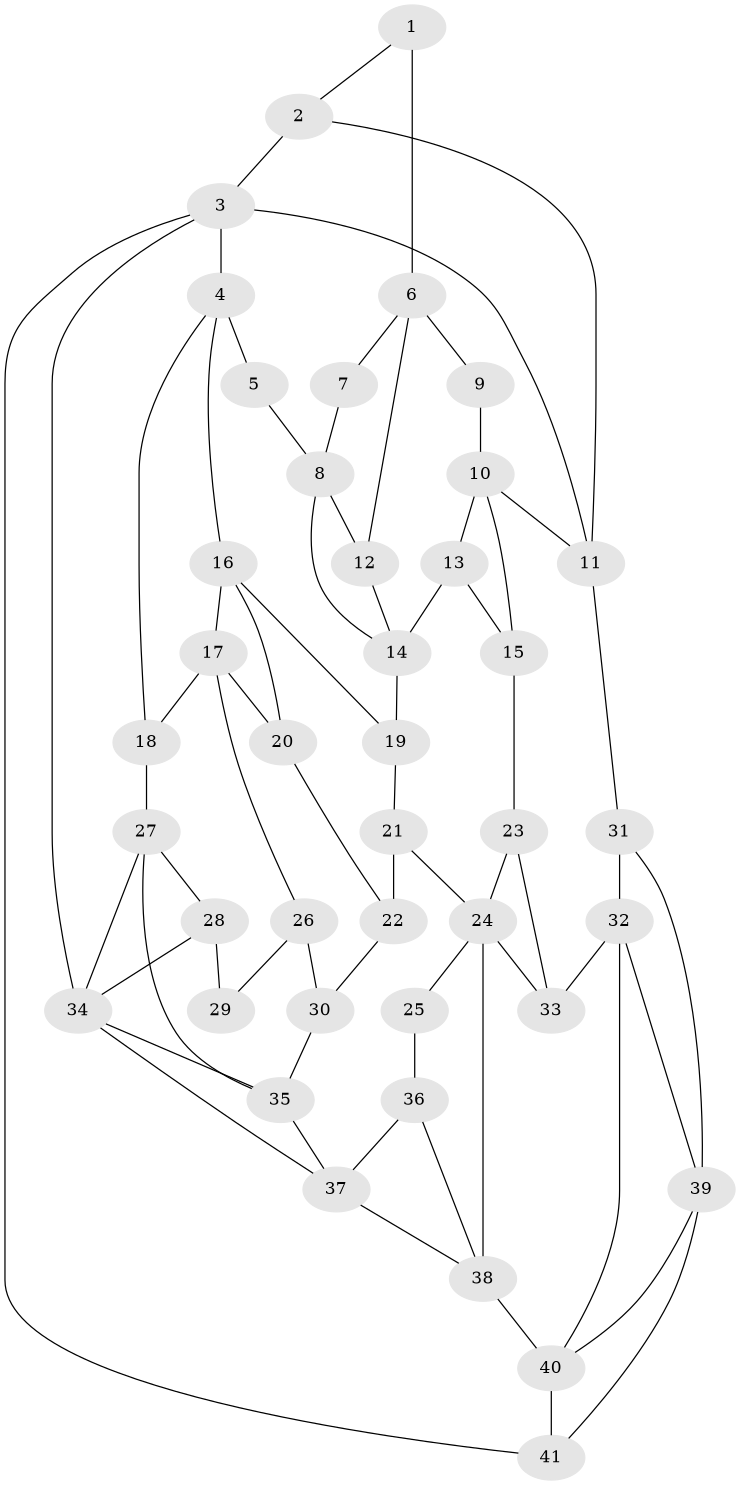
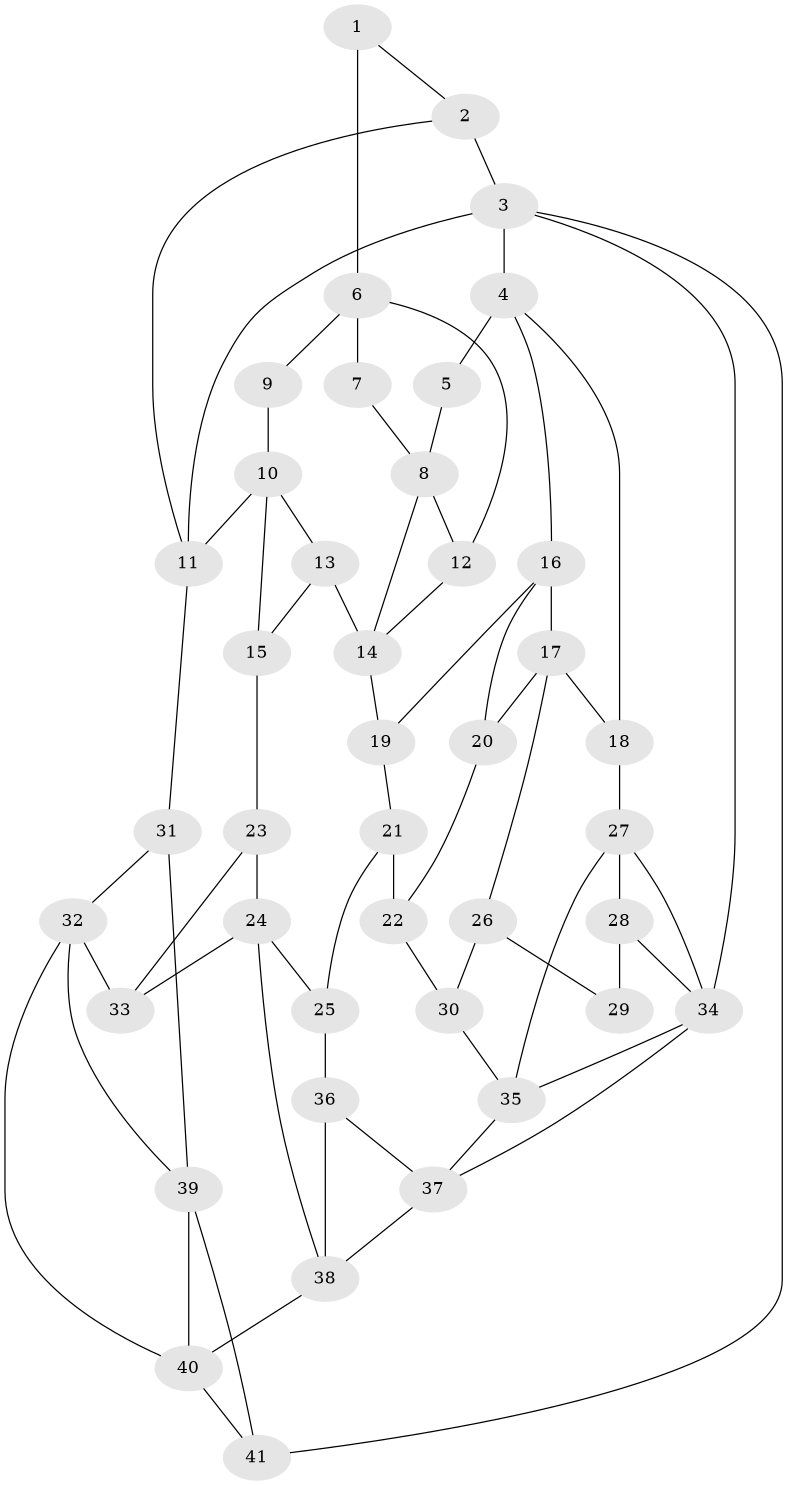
edge "21" -- "24": now "21" -- "25"
